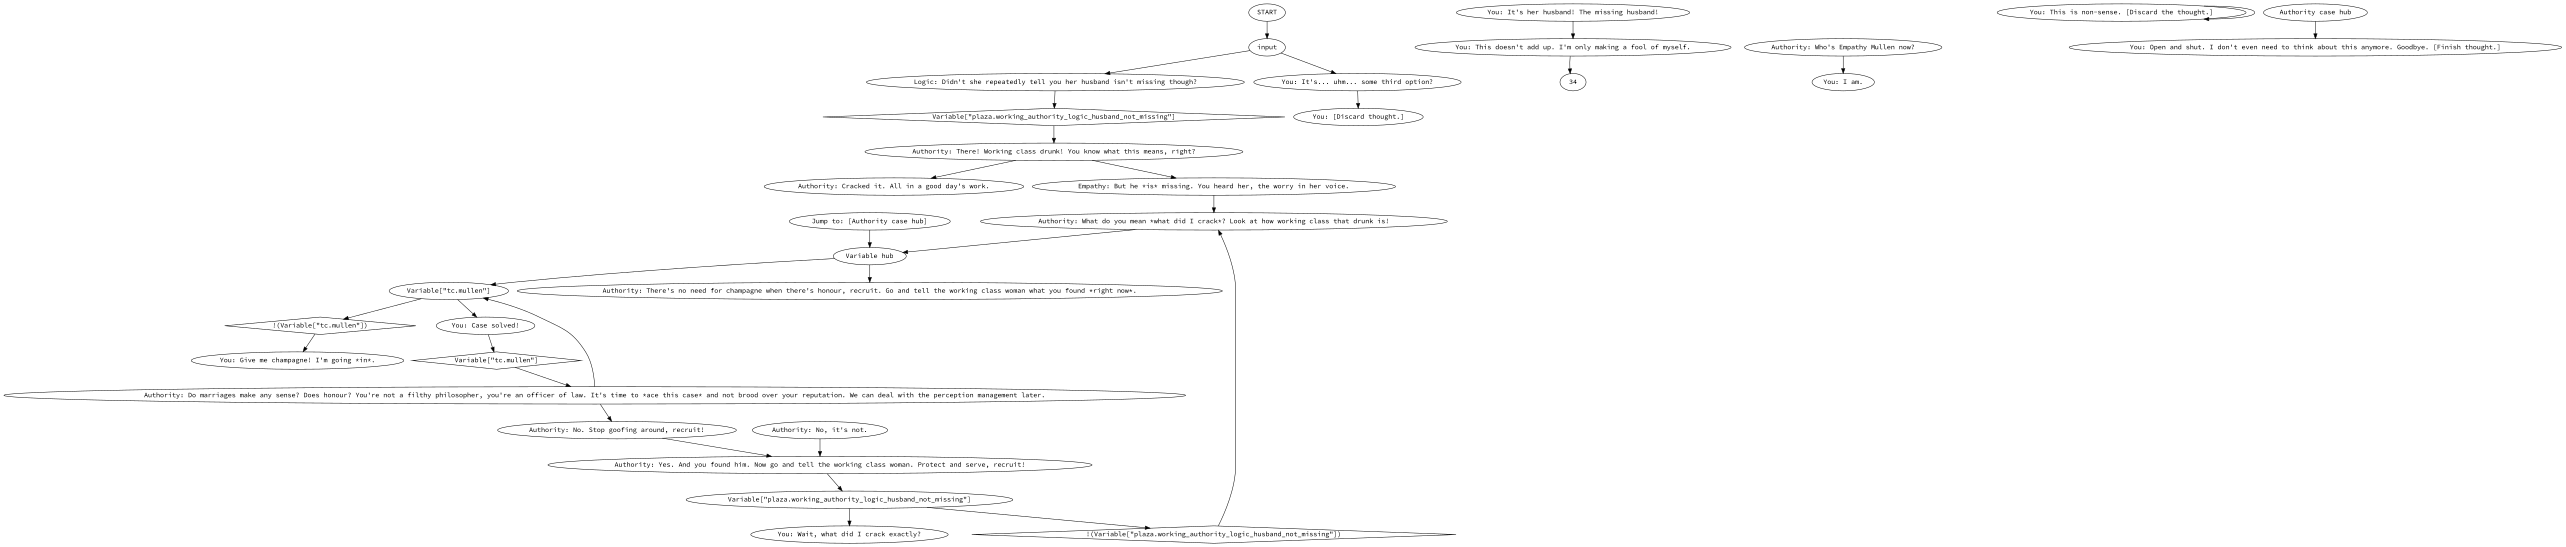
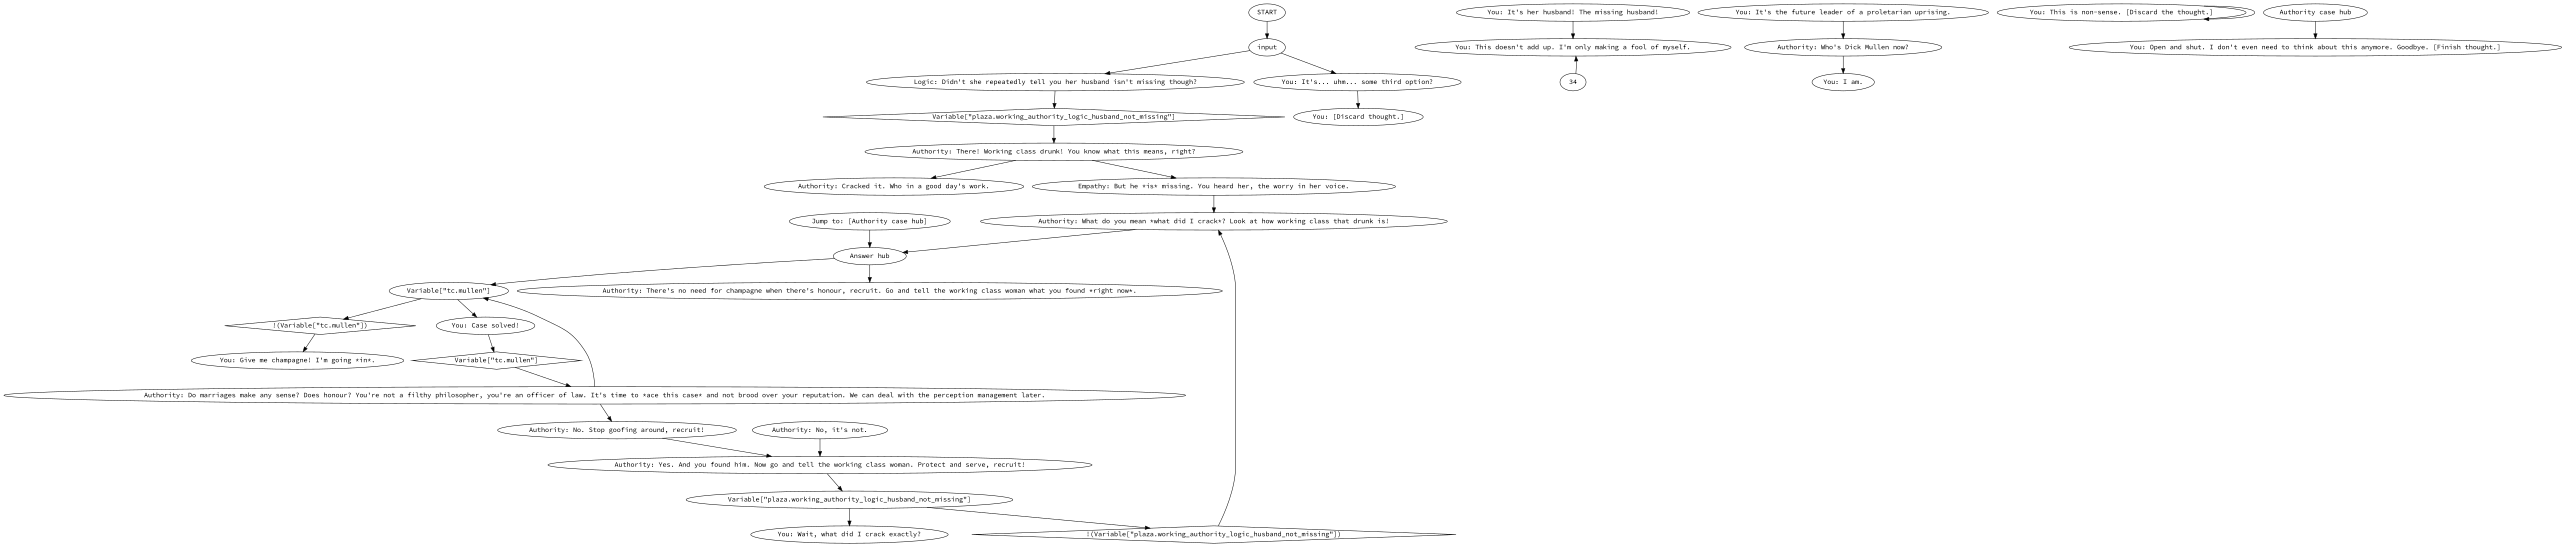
node "You: It's the future leader of a proletarian uprising.": added
node "Authority: Who's Empathy Mullen now?": label "Authority: Who's Empathy Mullen now?" -> "Authority: Who's Dick Mullen now?"
edge "You: This doesn't add up. I'm only making a fool of myself." -> "34": reversed
node "Authority: Cracked it. All in a good day's work.": label "Authority: Cracked it. All in a good day's work." -> "Authority: Cracked it. Who in a good day's work."
node "Variable hub": label "Variable hub" -> "Answer hub"
